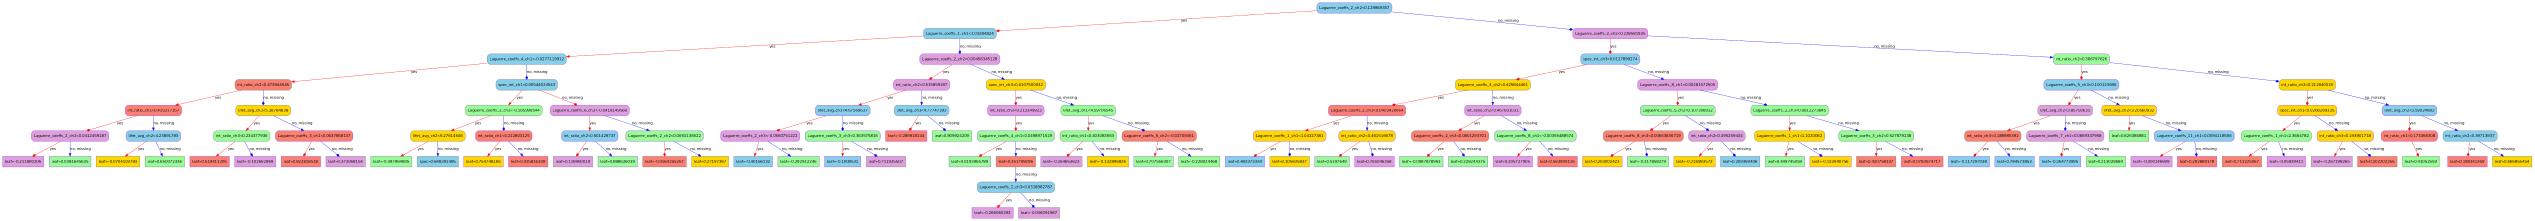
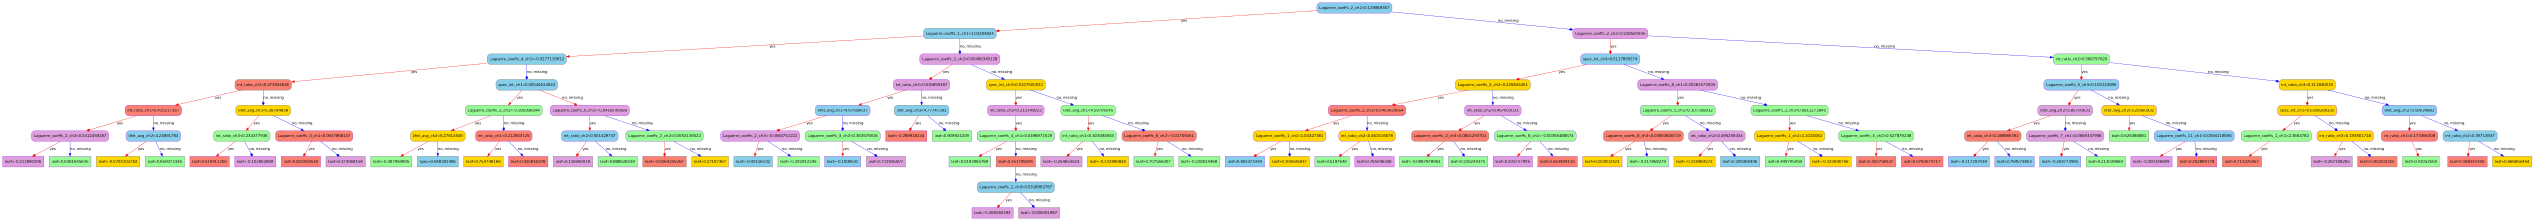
edge "int_ratio_ch2<0.495259434" -> "leaf=-0.216983572": arrowhead normal -> diamond
node "leaf=-0.05939411": removed
